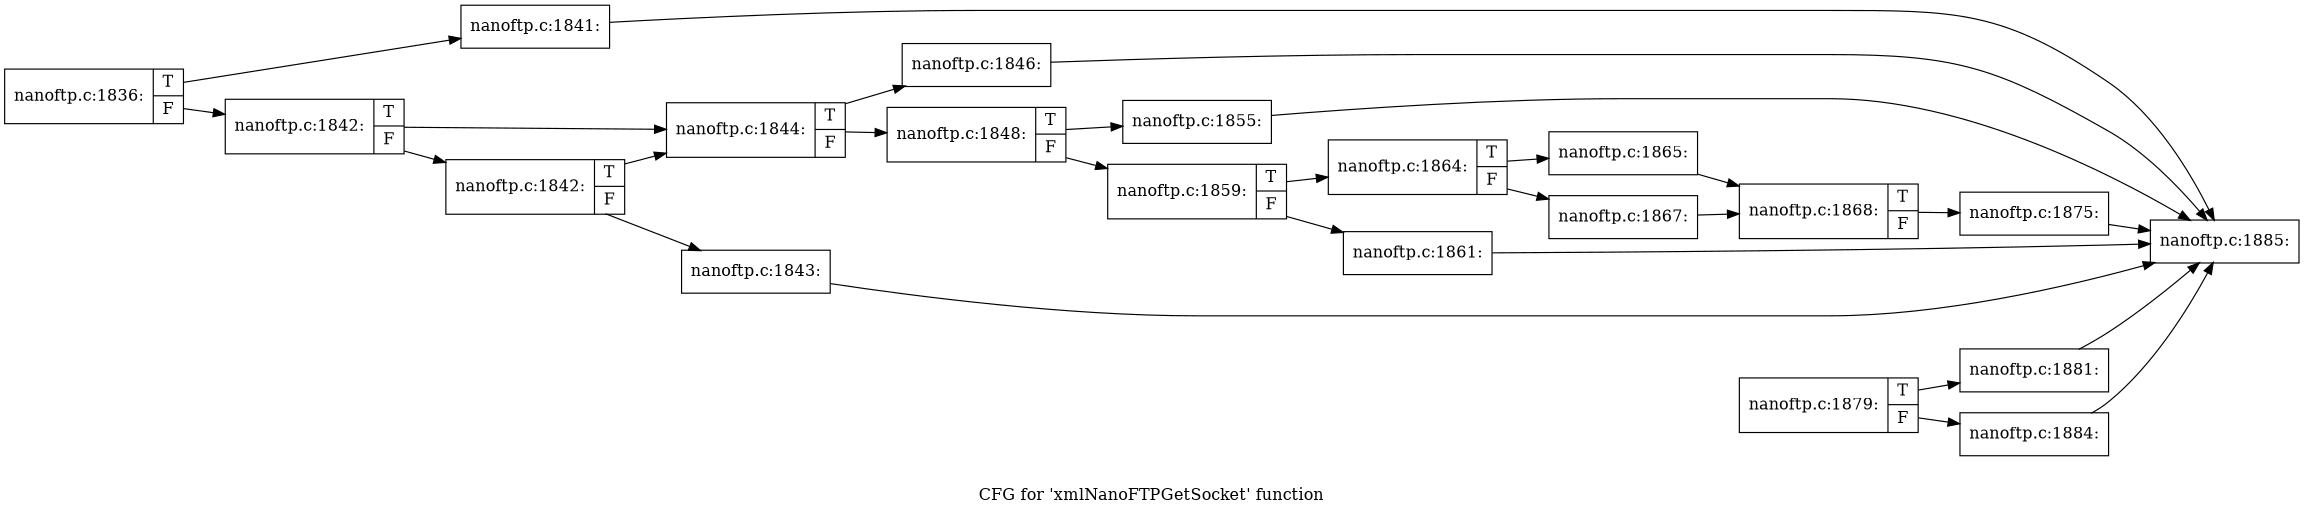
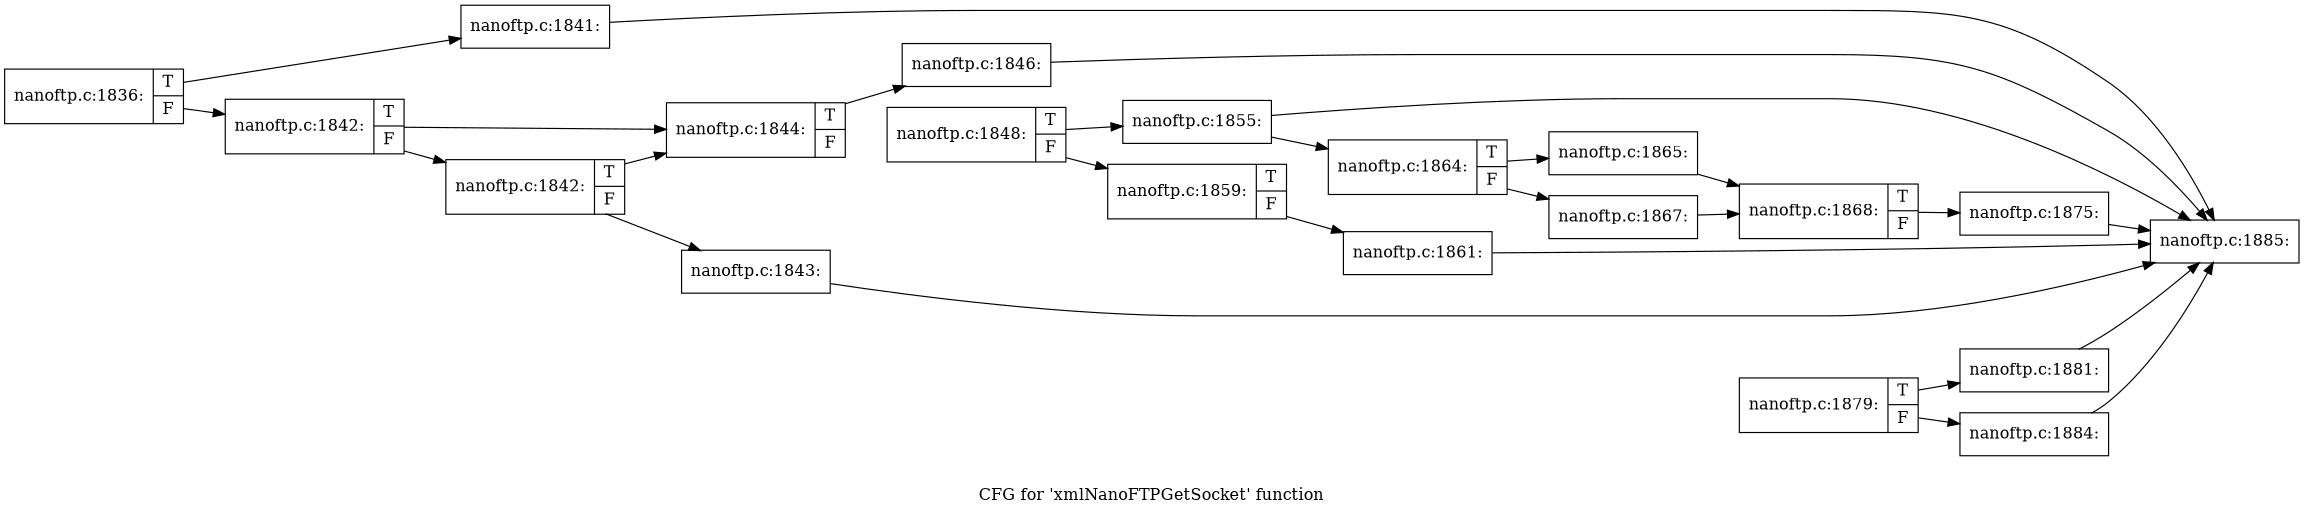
edge "nanoftp.c:1844:" -> "nanoftp.c:1848:": removed
edge "nanoftp.c:1859:" -> "nanoftp.c:1864:": now "nanoftp.c:1855:" -> "nanoftp.c:1864:"
